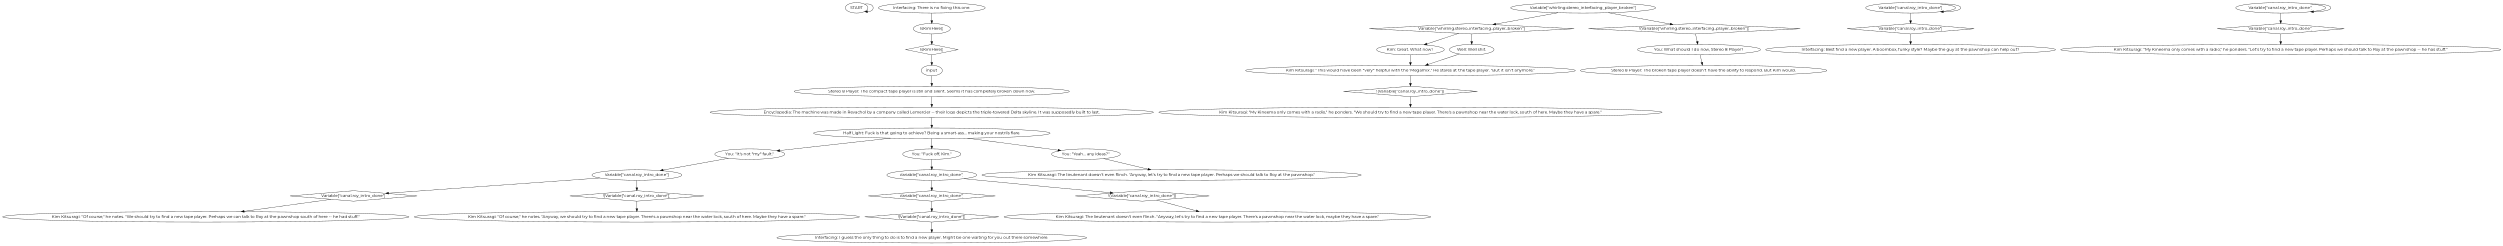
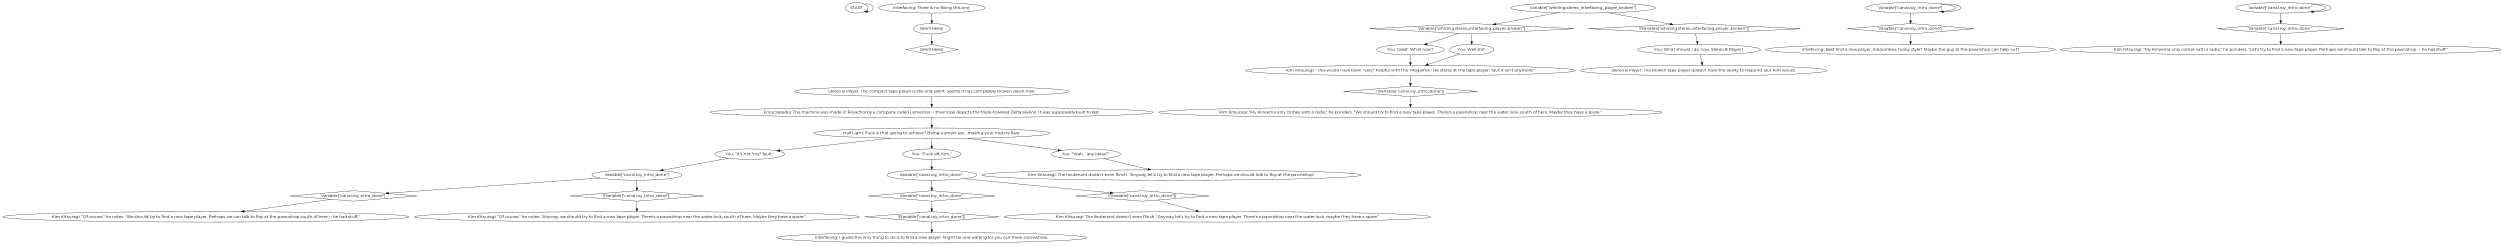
node "Kim: Great. What now?": label "Kim: Great. What now?" -> "You: Great. What now?"
node "Well: Well shit.": label "Well: Well shit." -> "You: Well shit."
node "input": removed
